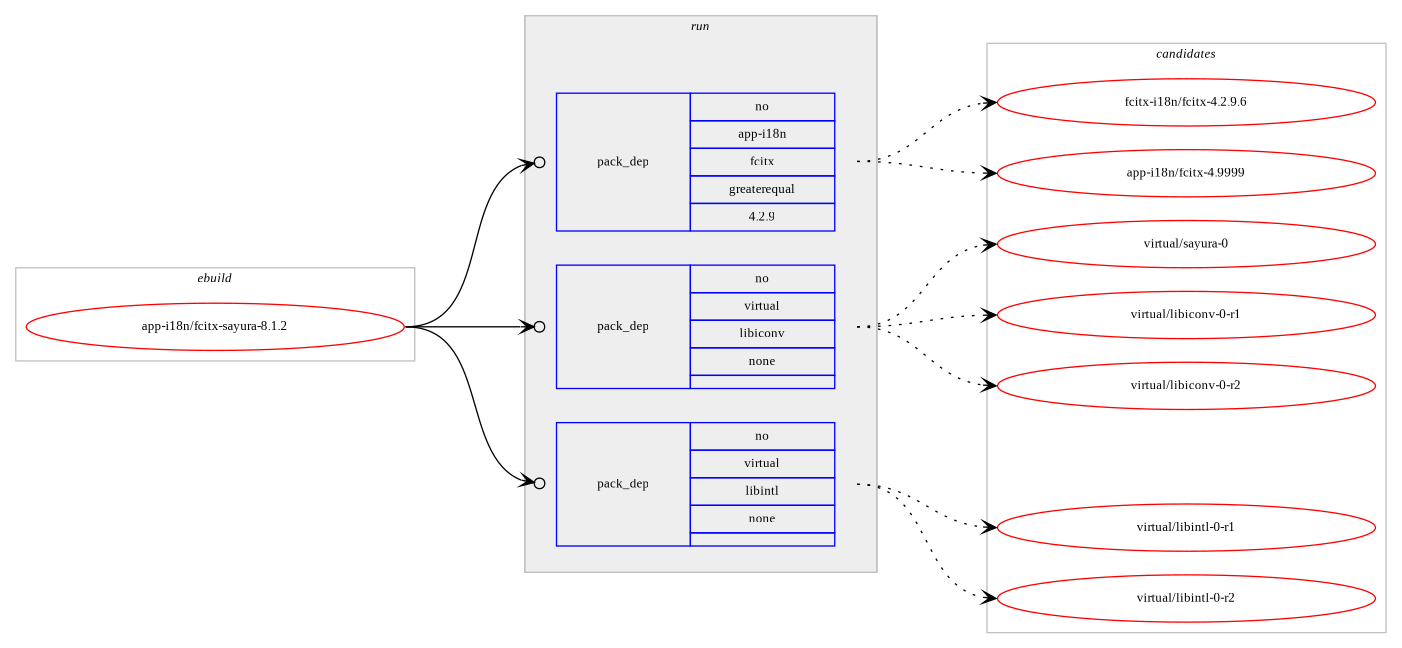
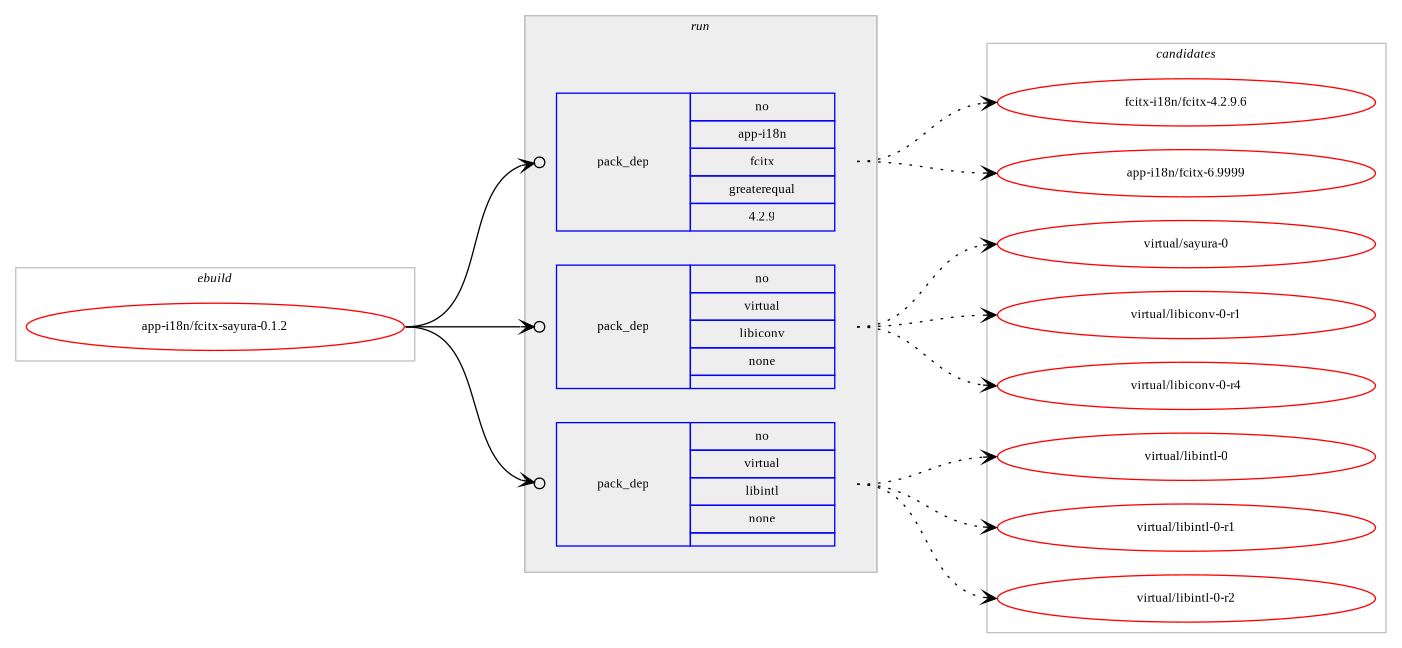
node "app-i18n/fcitx-4.9999": label "app-i18n/fcitx-4.9999" -> "app-i18n/fcitx-6.9999"
node "app-i18n/fcitx-sayura-8.1.2": label "app-i18n/fcitx-sayura-8.1.2" -> "app-i18n/fcitx-sayura-0.1.2"
node "virtual/libiconv-0-r2": label "virtual/libiconv-0-r2" -> "virtual/libiconv-0-r4"
node "virtual/libintl-0": added
